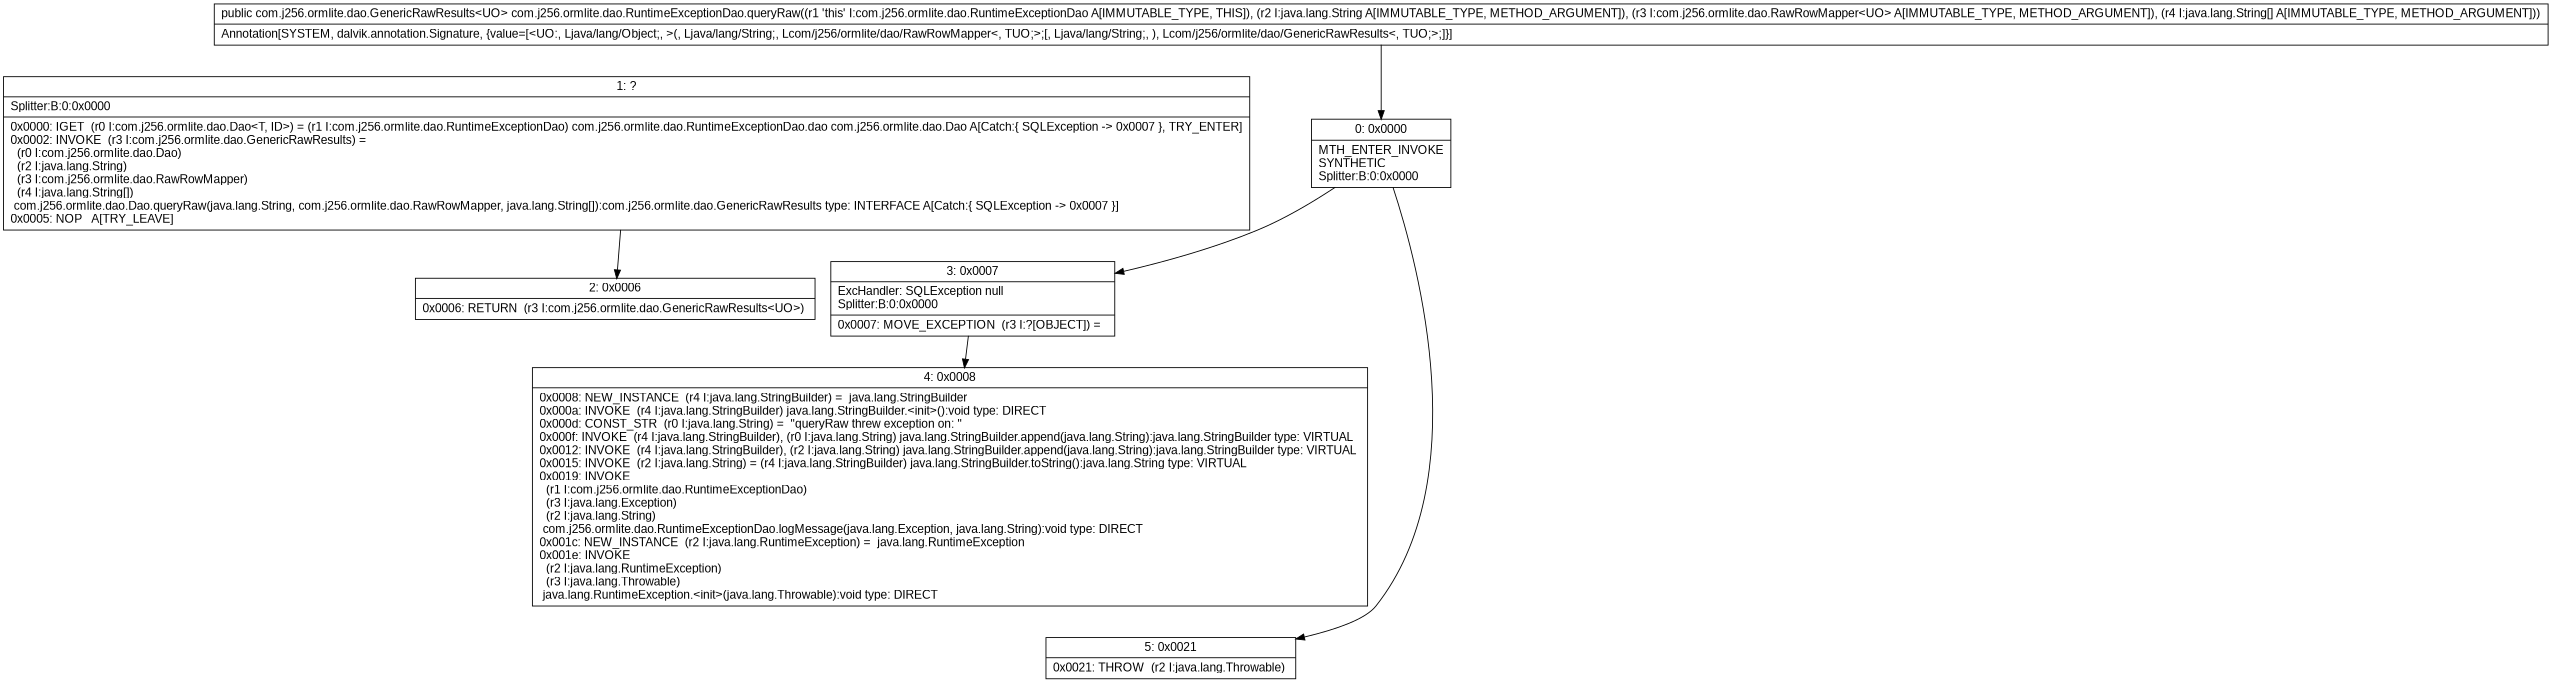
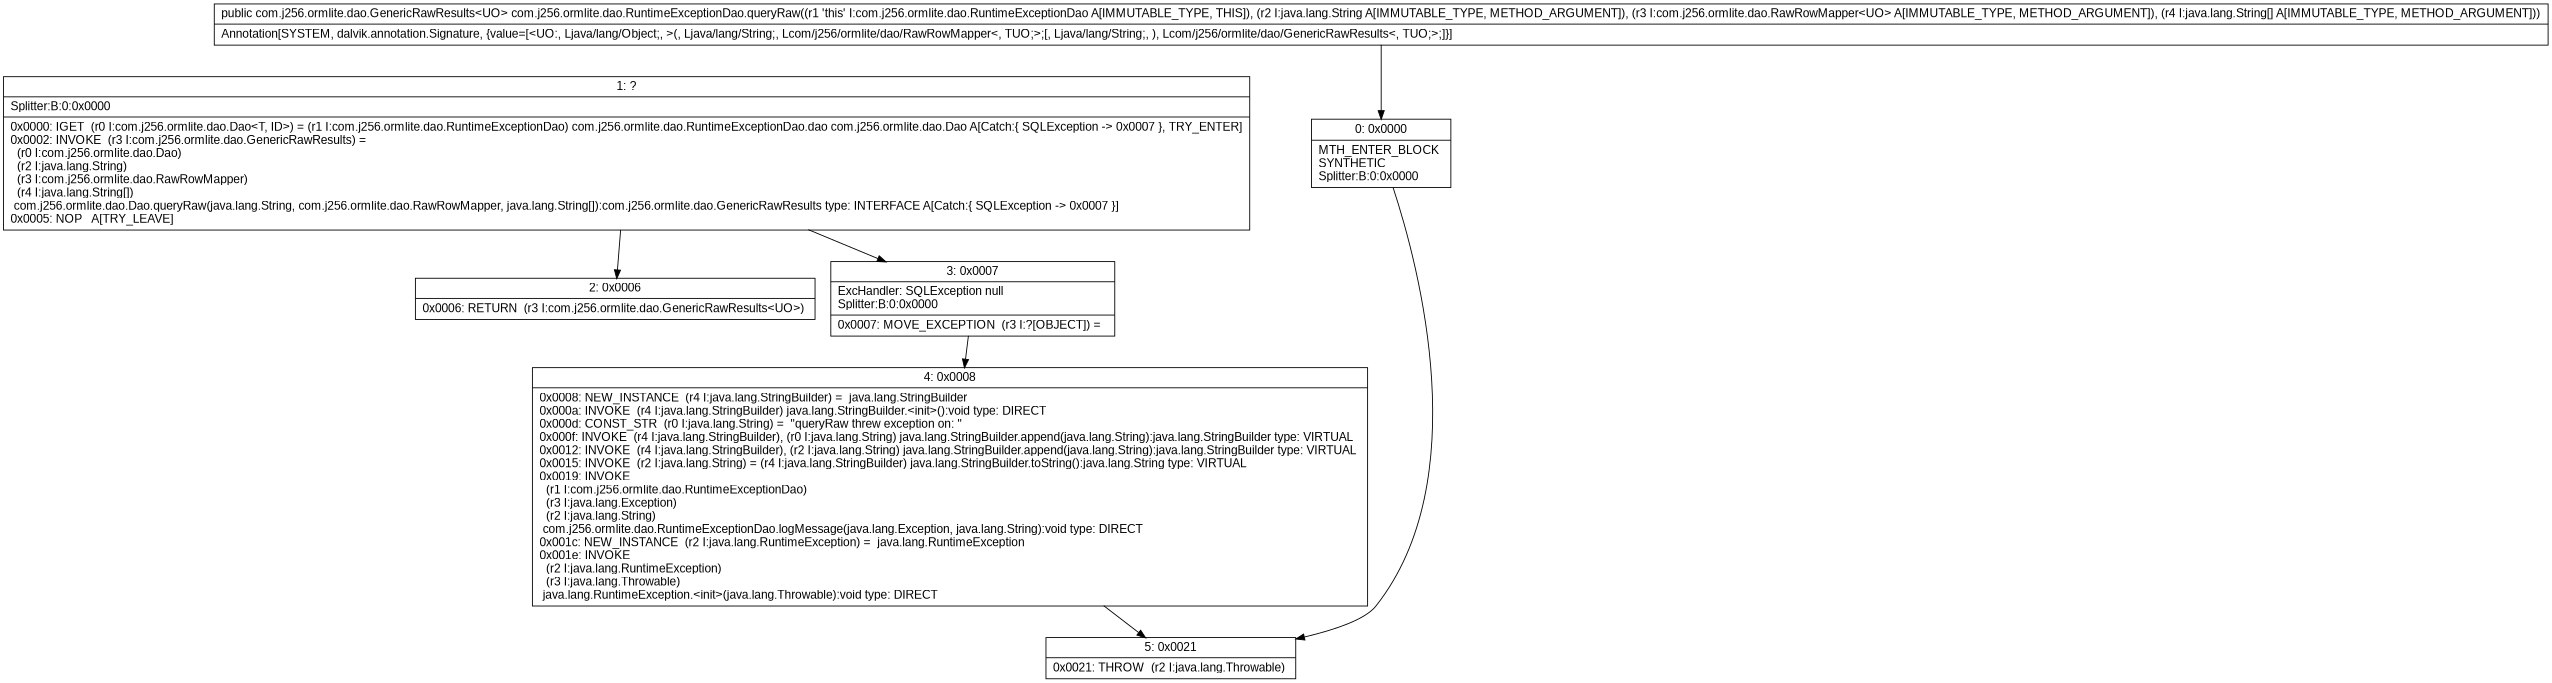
node "0: 0x0000": text "MTH_ENTER_INVOKE" -> "MTH_ENTER_BLOCK"
edge "0: 0x0000" -> "3: 0x0007": now "1: ?" -> "3: 0x0007"
edge "4: 0x0008" -> "5: 0x0021": added
